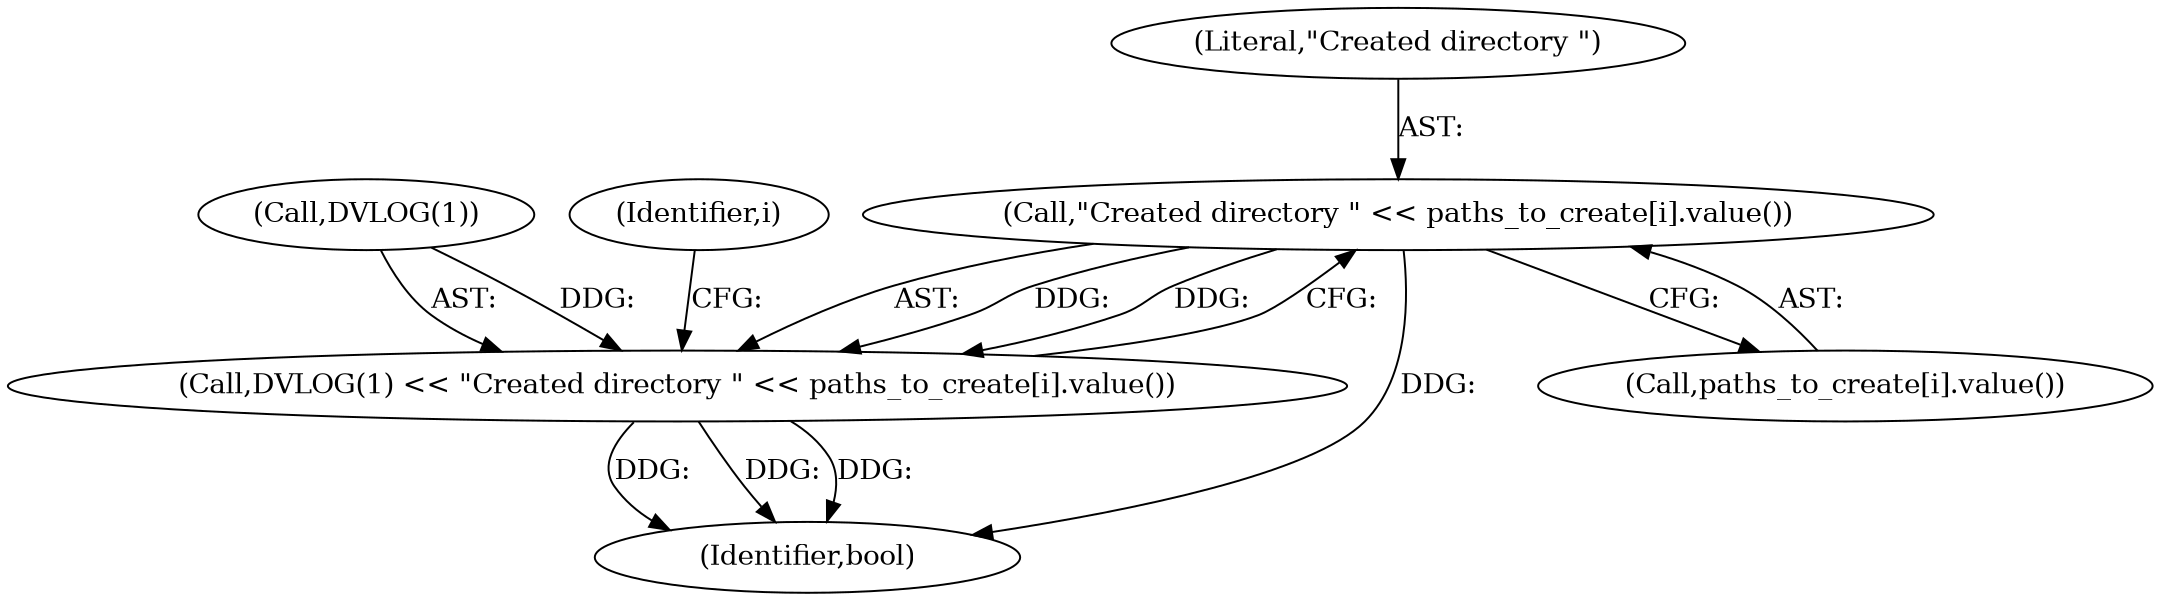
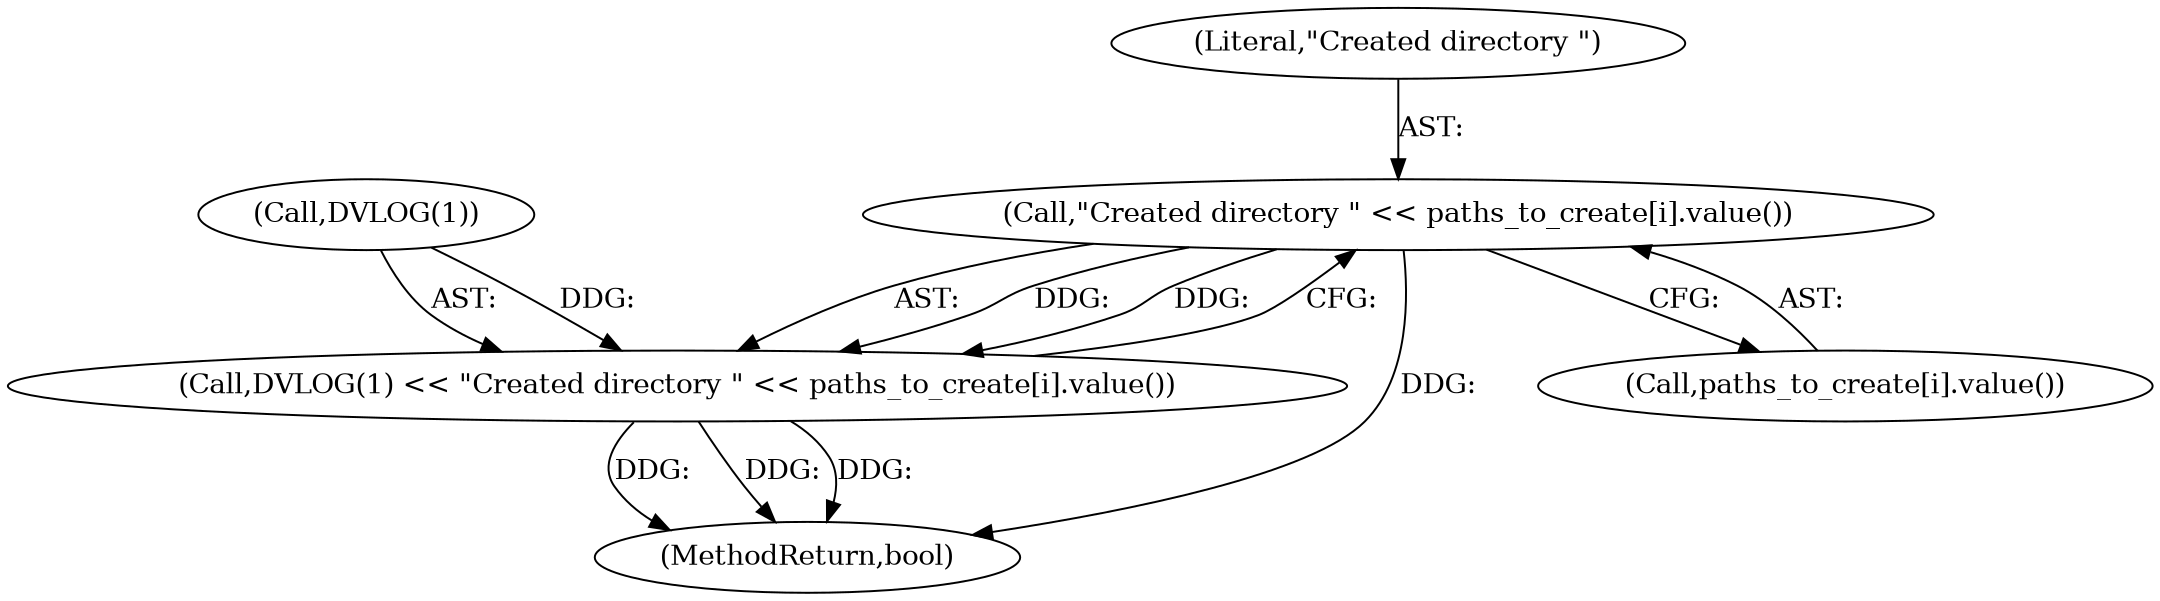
node "(Identifier,i)": removed
node "(Identifier,bool)": label "(Identifier,bool)" -> "(MethodReturn,bool)"
